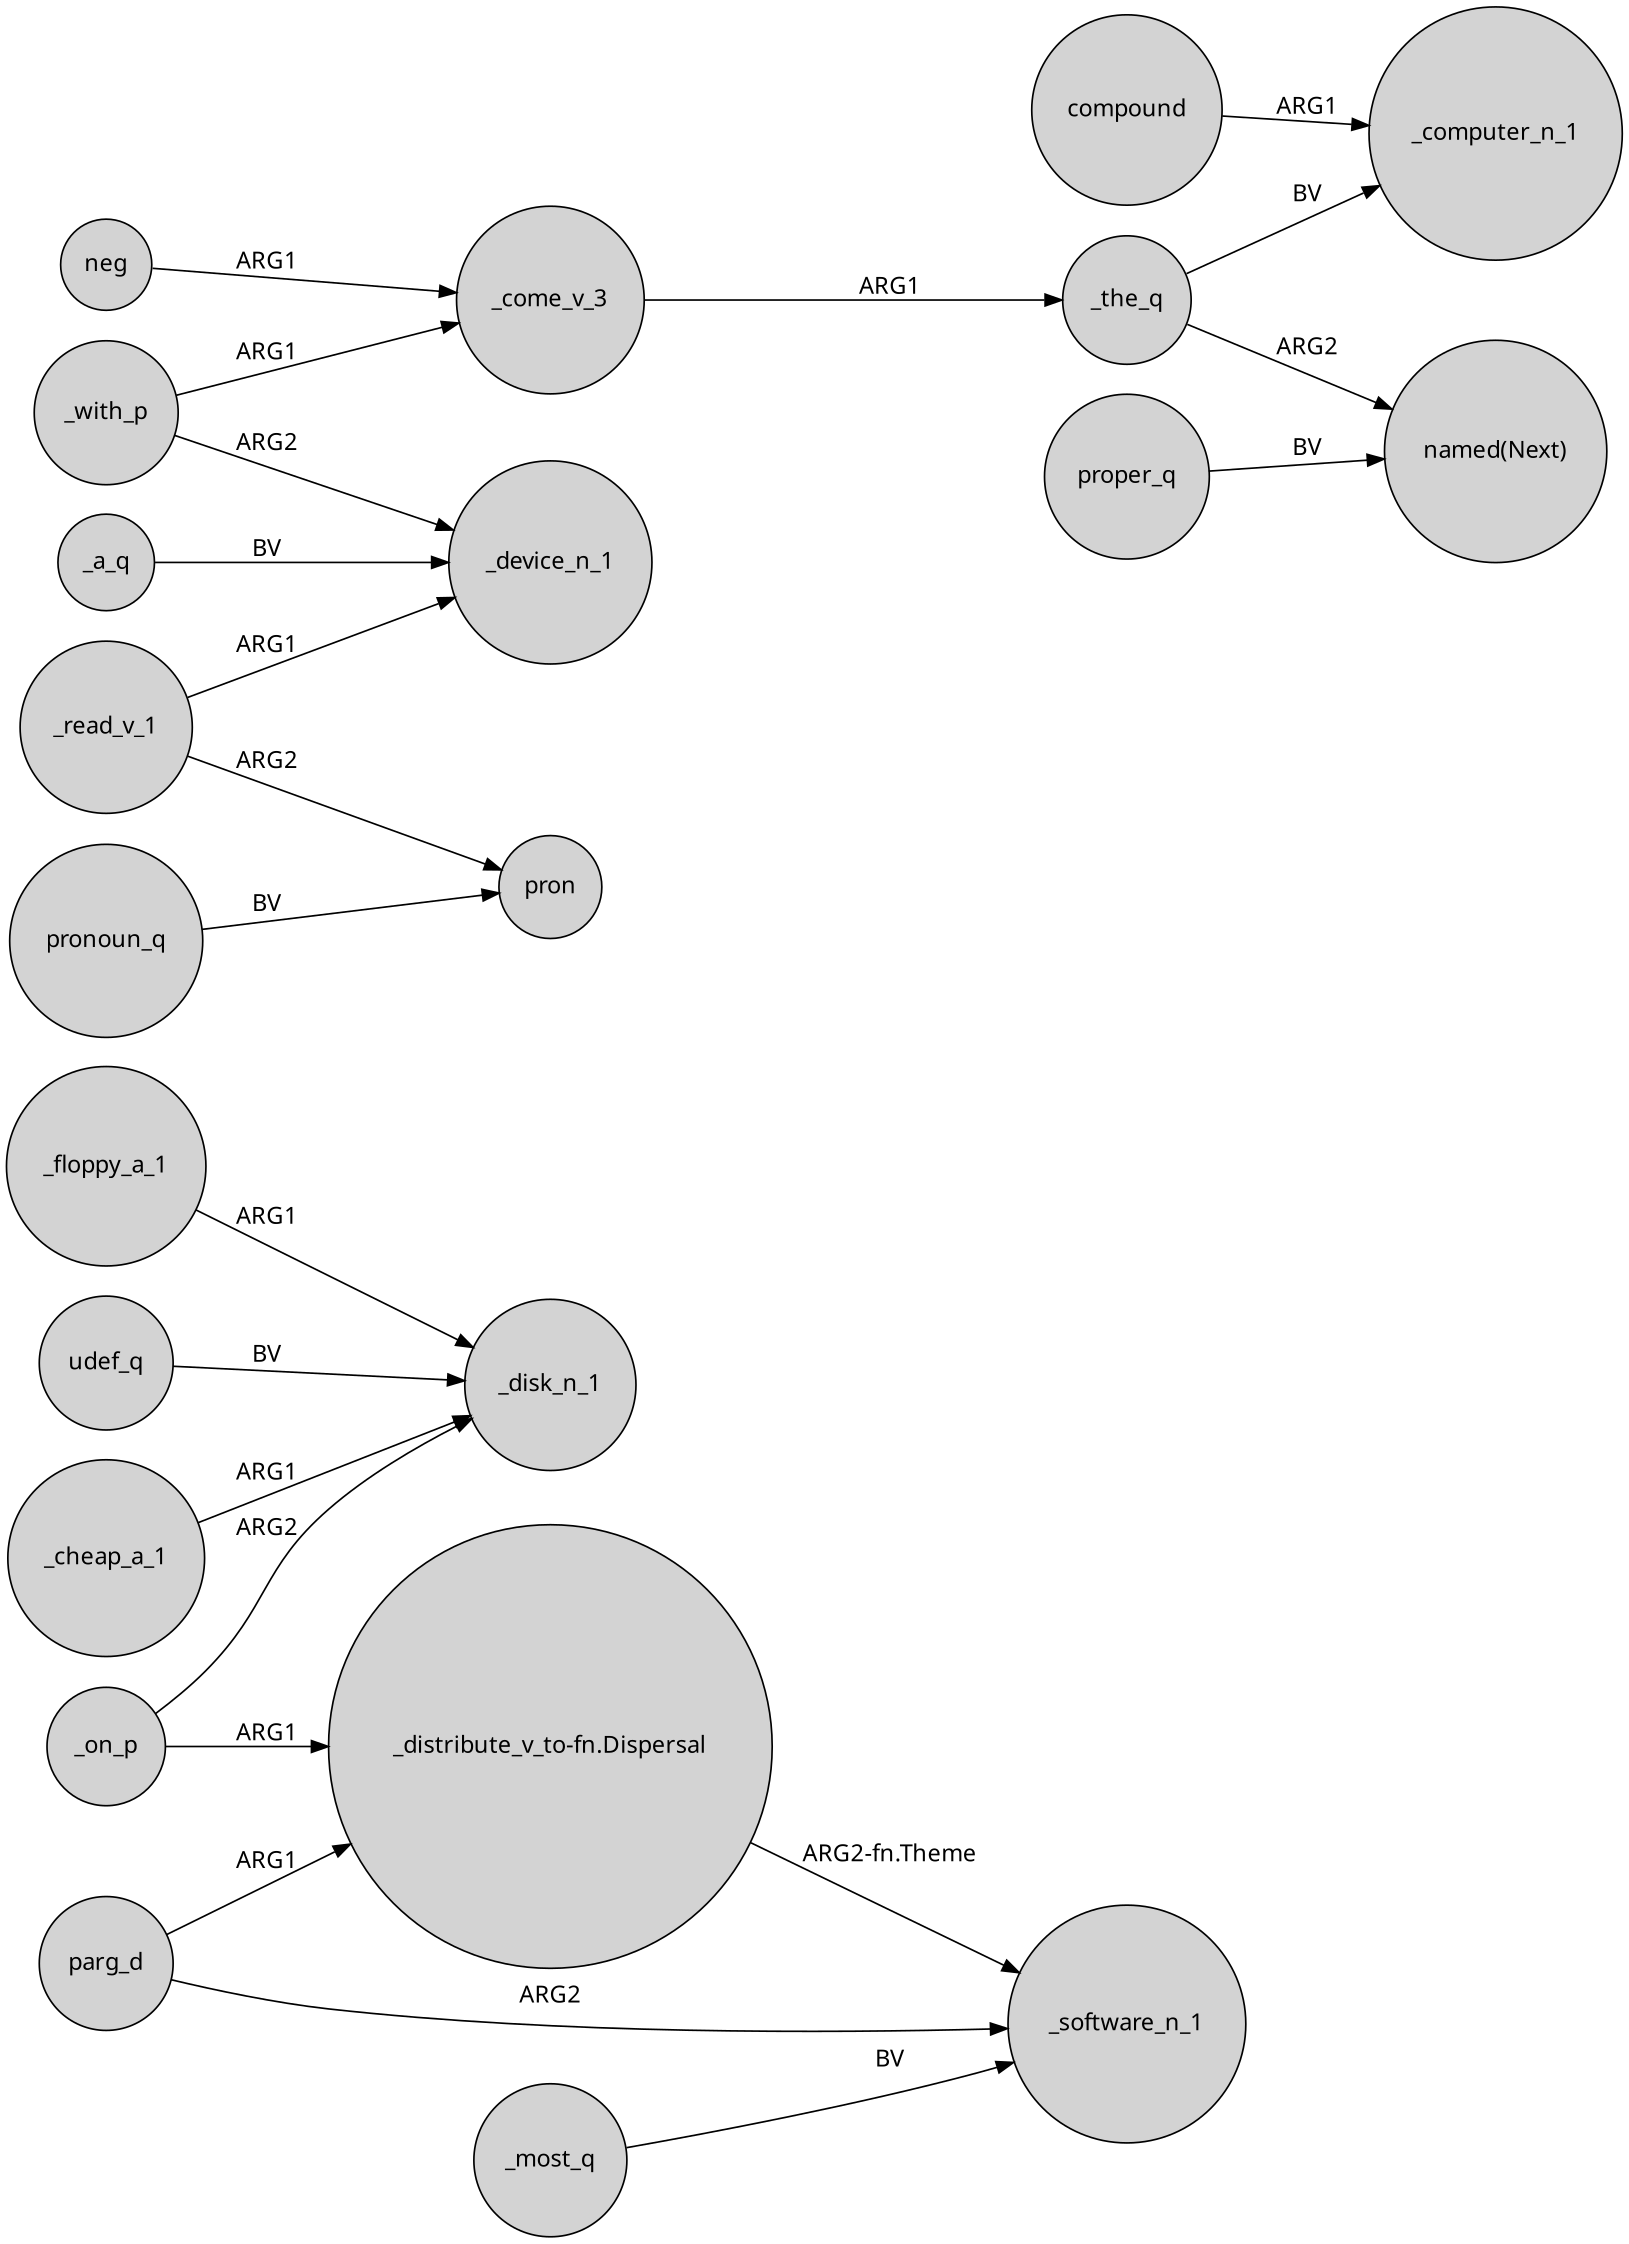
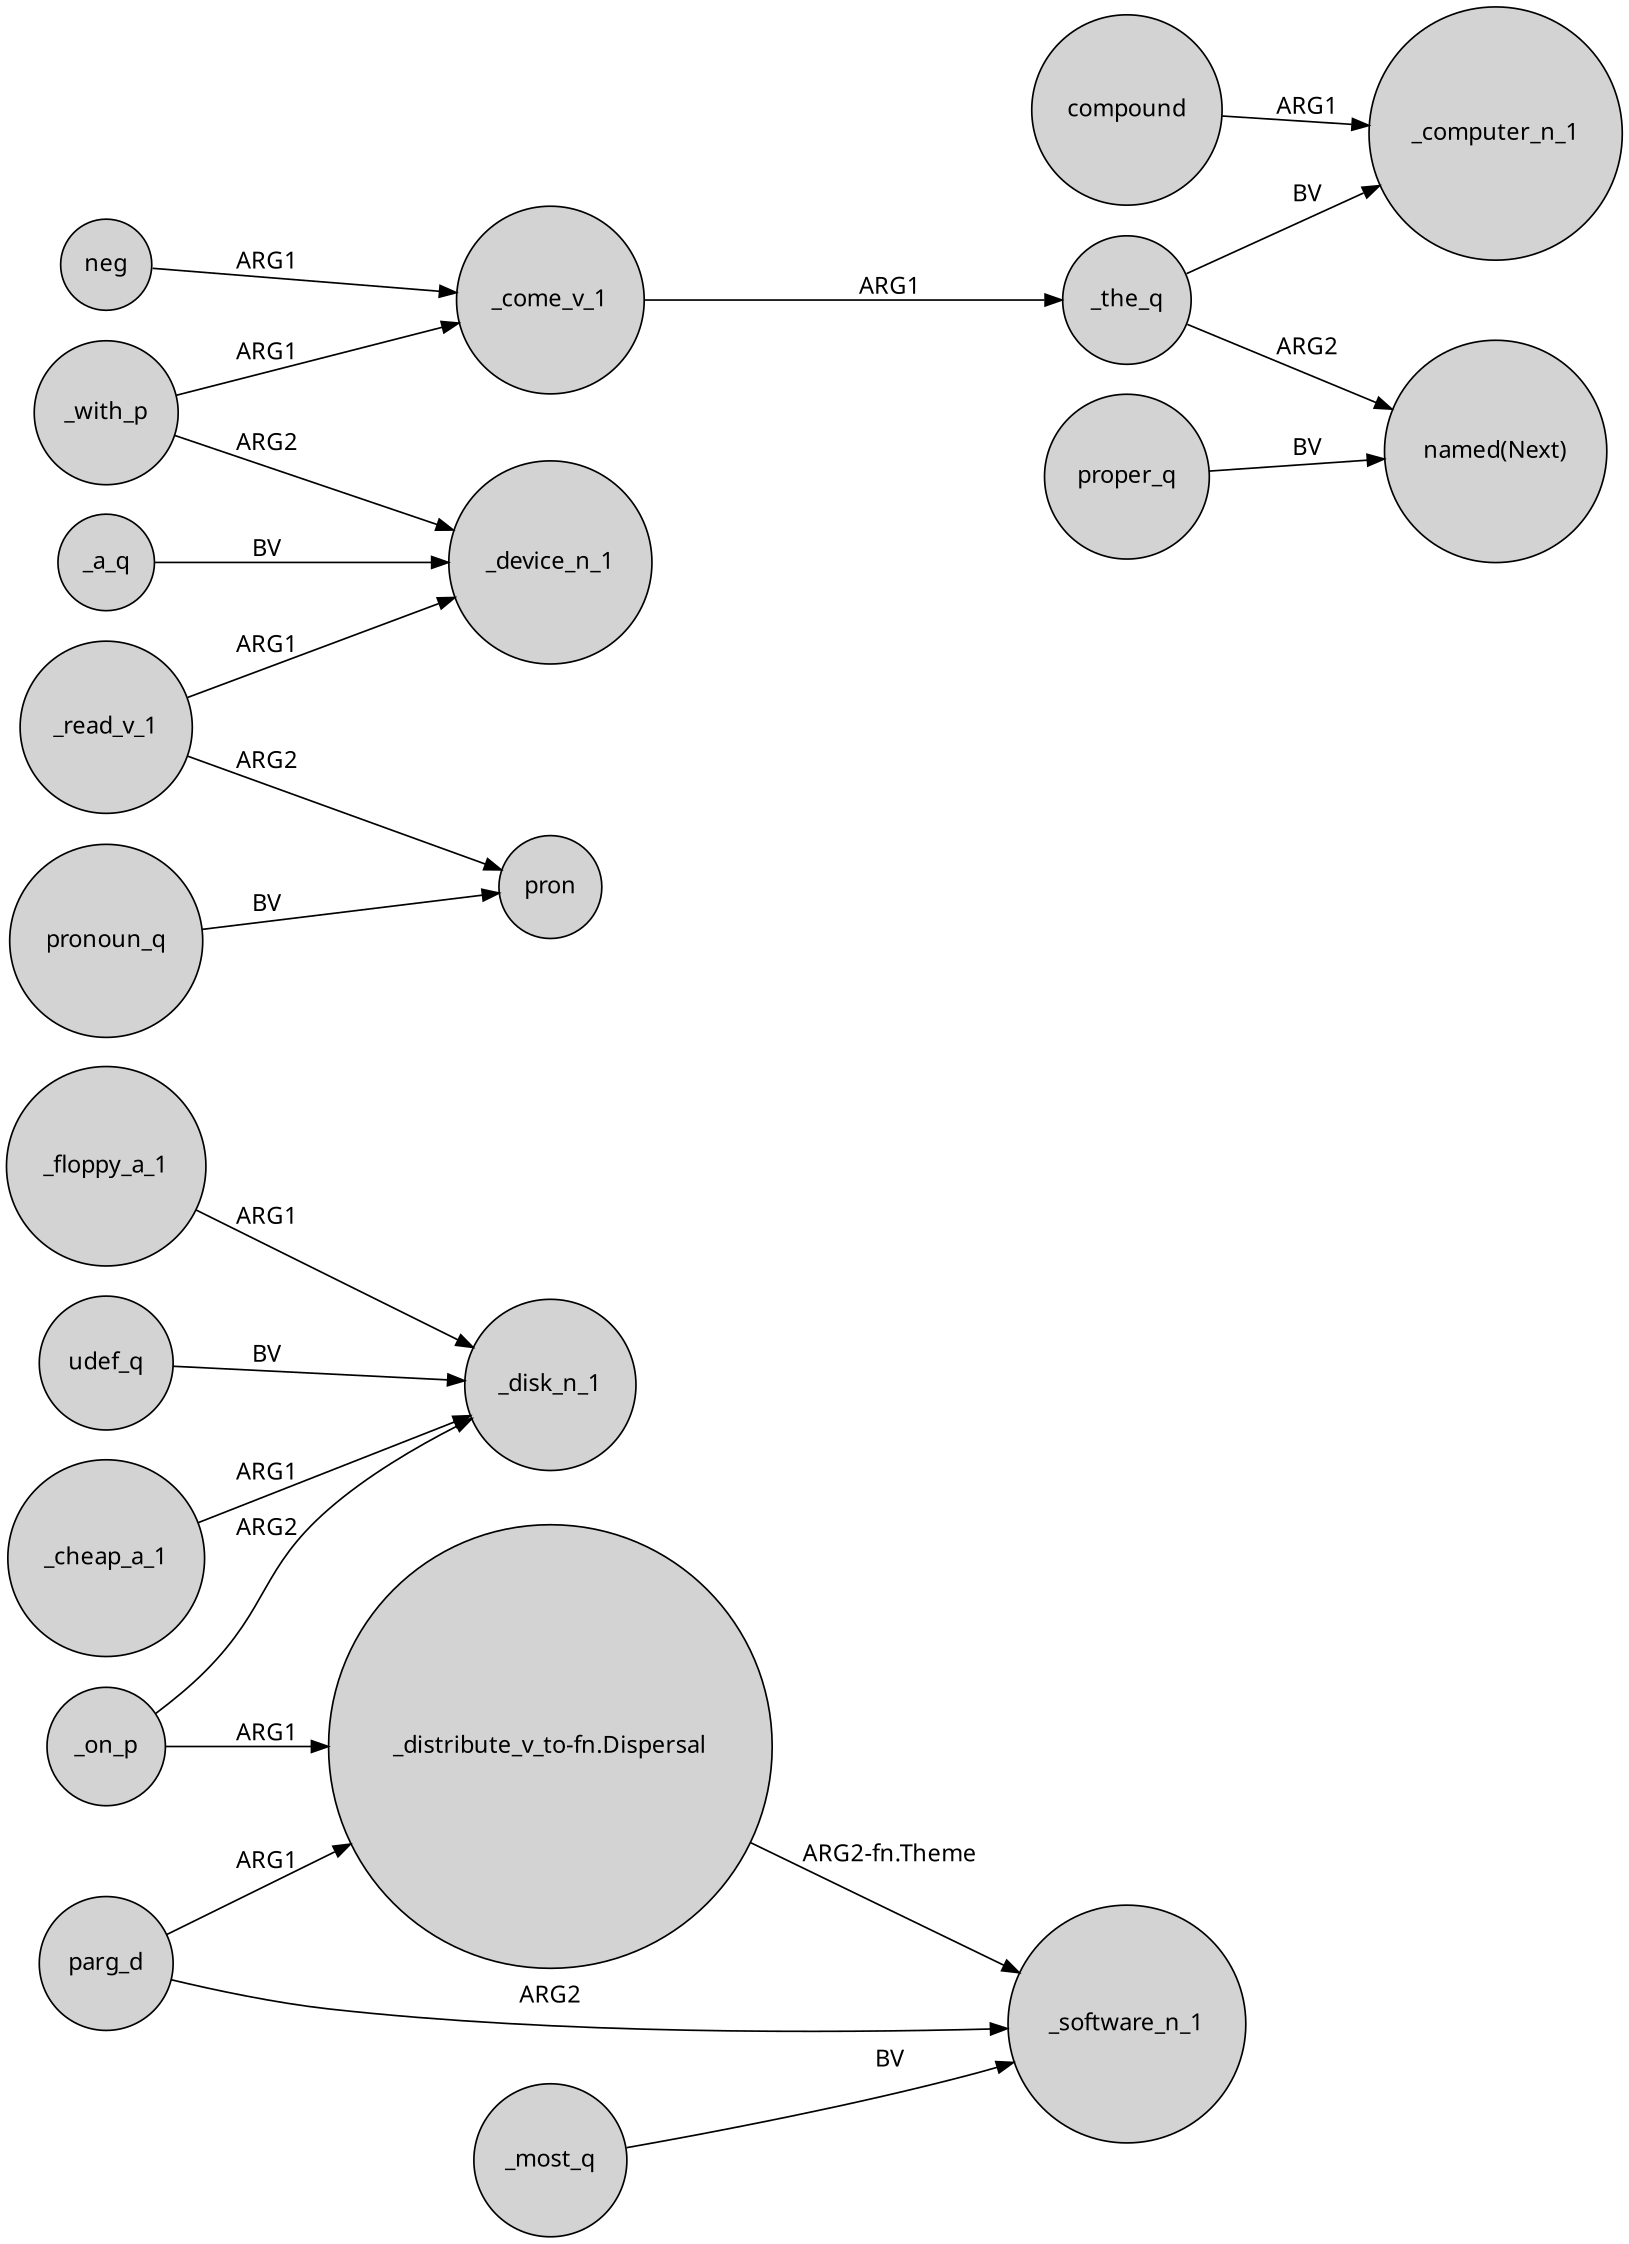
node "_come_v_3": label "_come_v_3" -> "_come_v_1"
